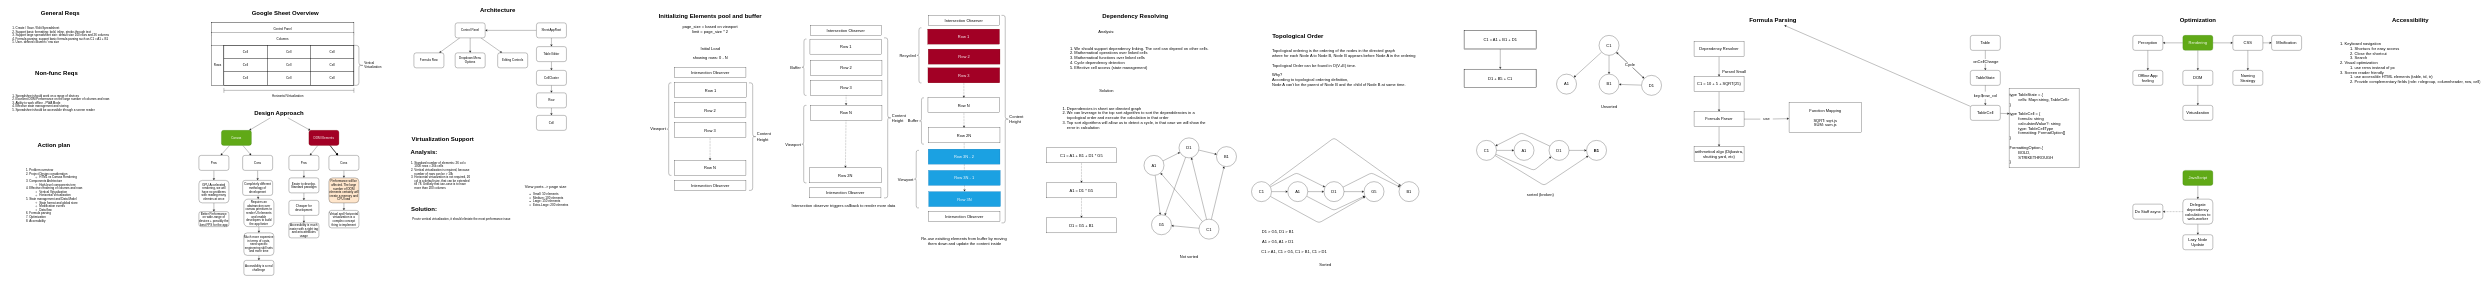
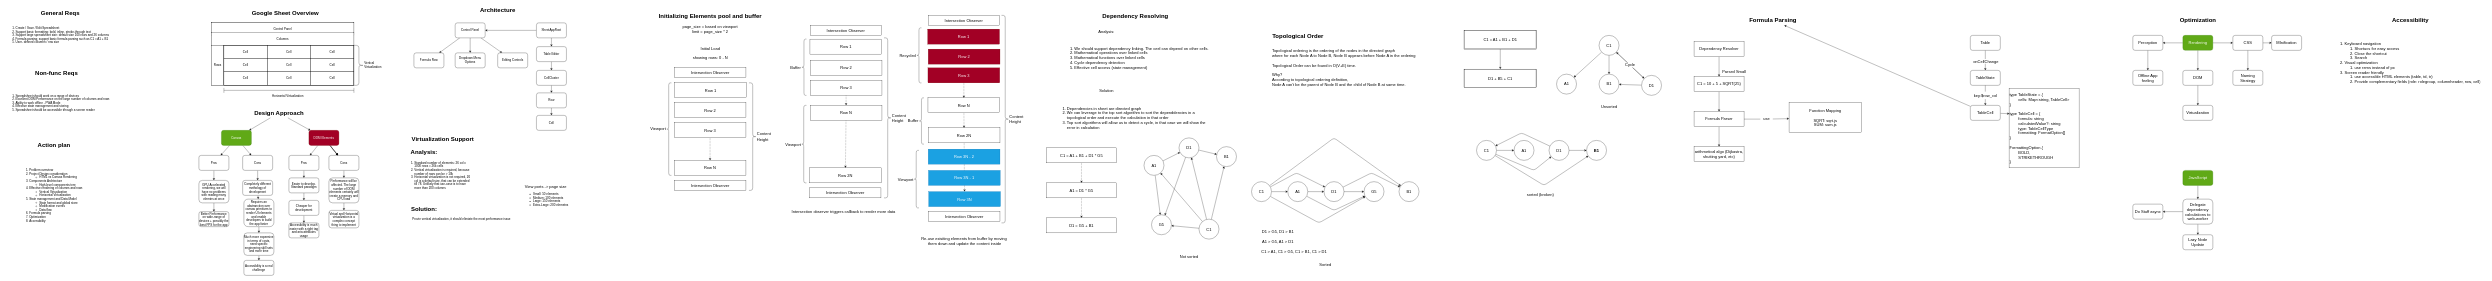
node "Performance will be affected. The large number of DOM elements certainly will create a memory and CPU load": fillcolor #ffe6cc -> #ffffff
node "Intersection observer triggers callback to render more data": moved (844, 205) -> (844, 211)
edge "Delegate dependency calculations to web-worker" -> "Do Stuff async": style dashed -> solid
